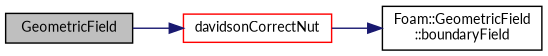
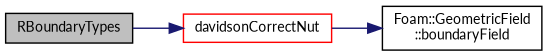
node "GeometricField": label "GeometricField" -> "RBoundaryTypes"
